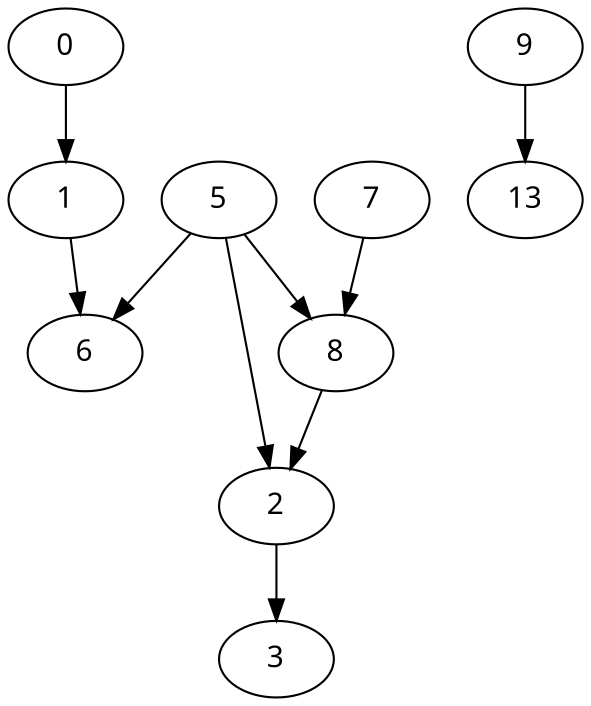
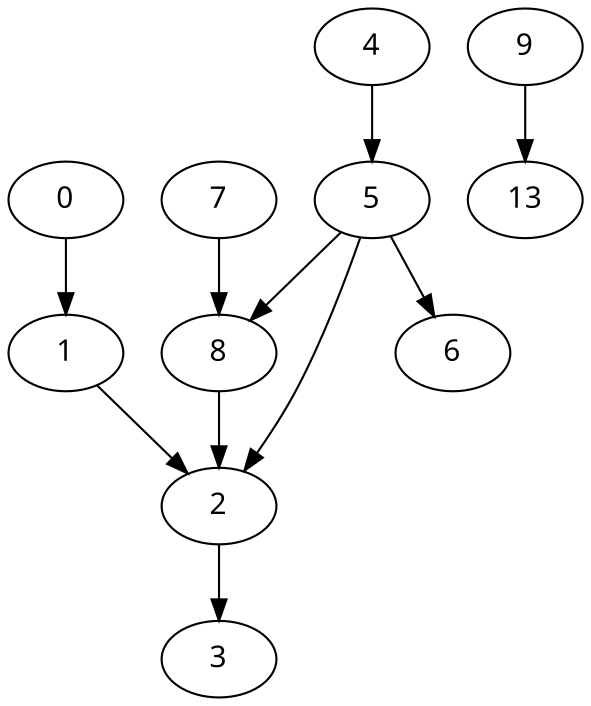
node "4": added
edge "1" -> "6": now "1" -> "2"
